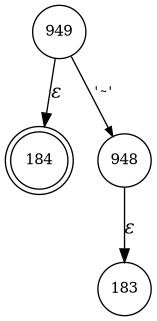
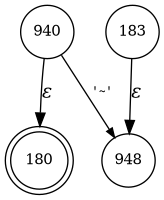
node "949": label "949" -> "940"
node "184": label "184" -> "180"
edge "948" -> "183": reversed
